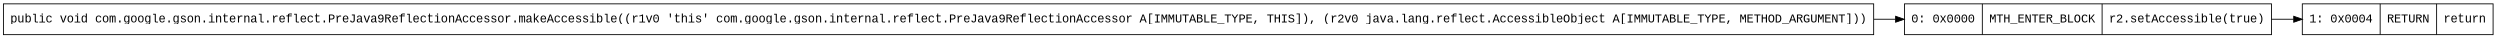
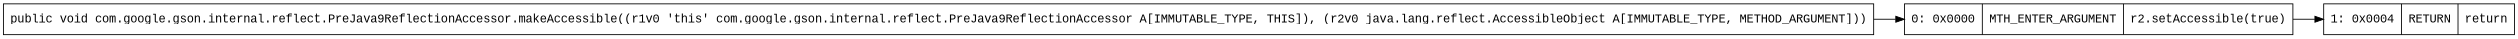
node "0: 0x0000": text "MTH_ENTER_BLOCK" -> "MTH_ENTER_ARGUMENT"
